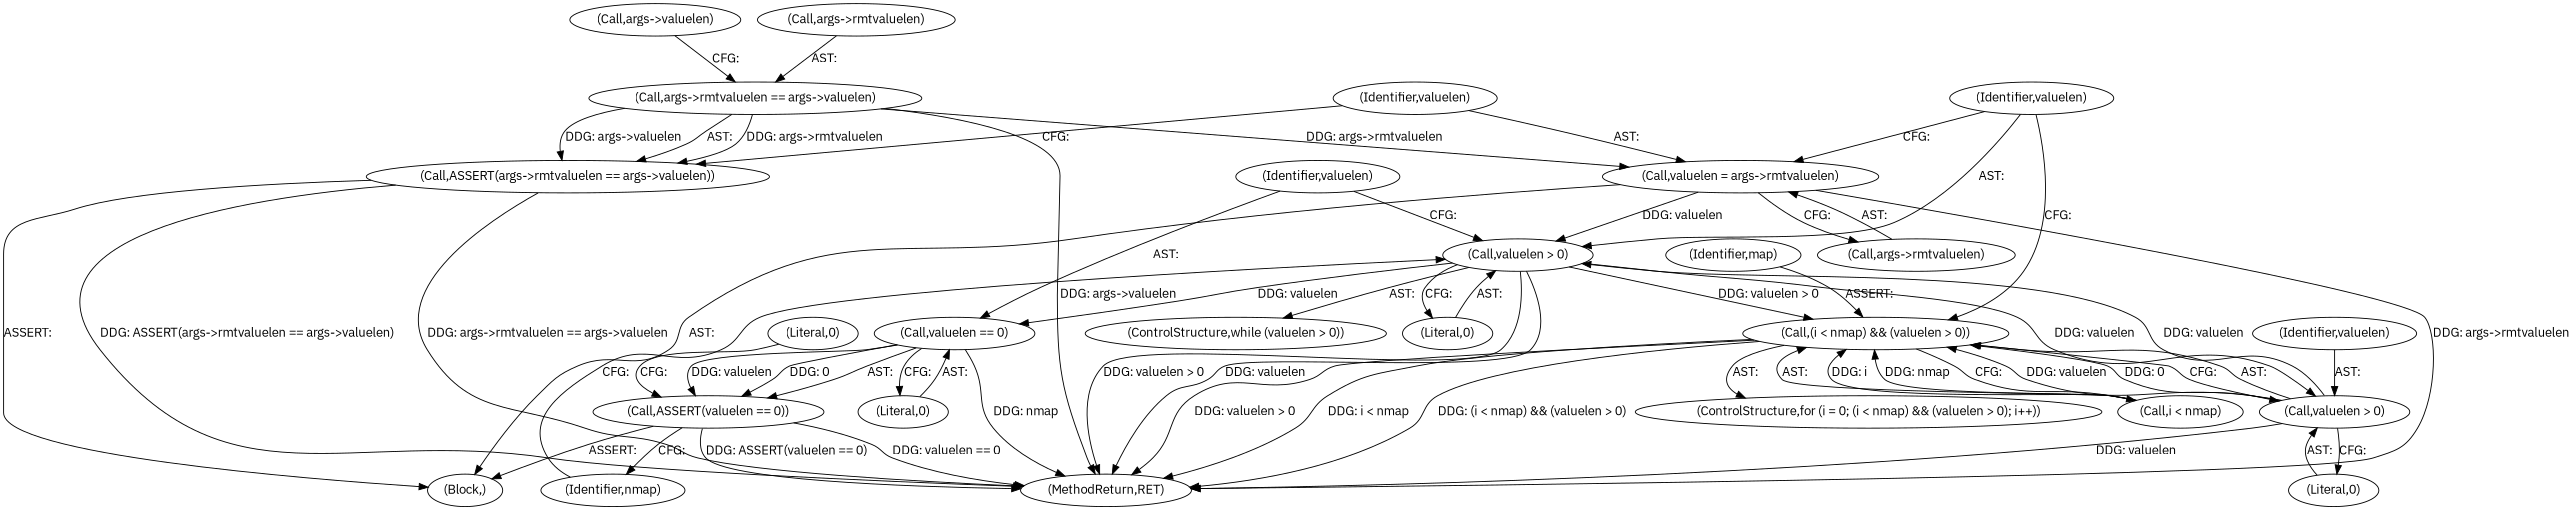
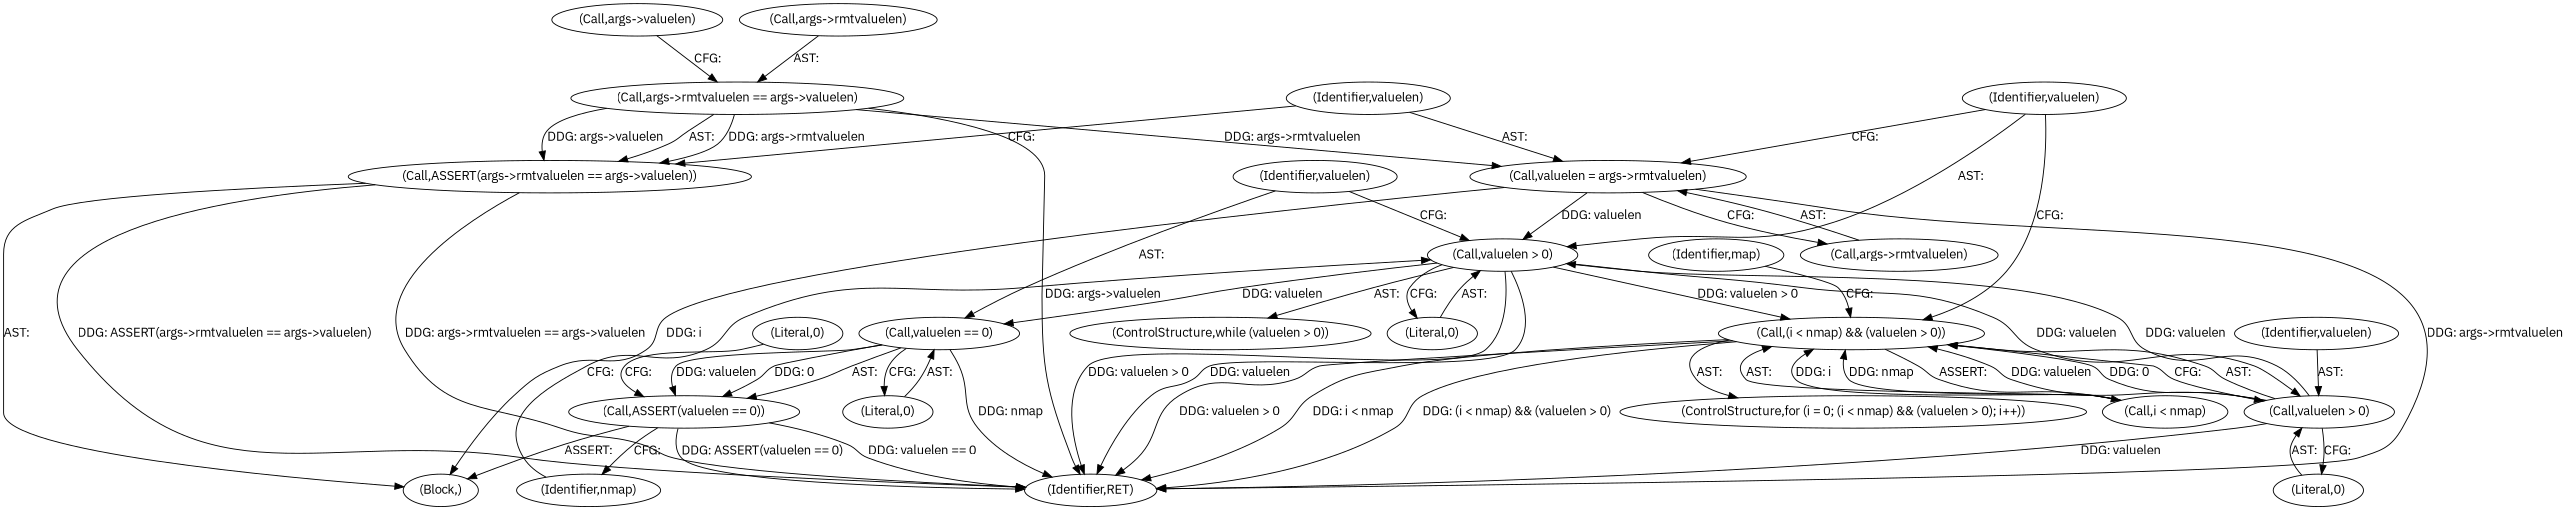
edge "(Identifier,map)" -> "(Call,(i < nmap) && (valuelen > 0))": label "ASSERT: " -> "CFG: "
edge "(Call,ASSERT(args->rmtvaluelen == args->valuelen))" -> "(Block,)": label "ASSERT: " -> "AST: "
edge "(Call,valuelen = args->rmtvaluelen)" -> "(Block,)": label "AST: " -> "DDG: i"
edge "(Call,(i < nmap) && (valuelen > 0))" -> "(Call,i < nmap)": label "CFG: " -> "ASSERT: "
node "(MethodReturn,RET)": label "(MethodReturn,RET)" -> "(Identifier,RET)"
